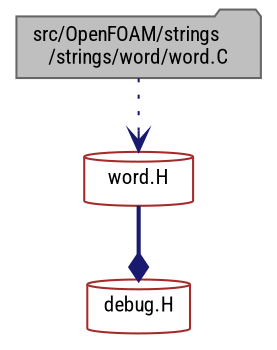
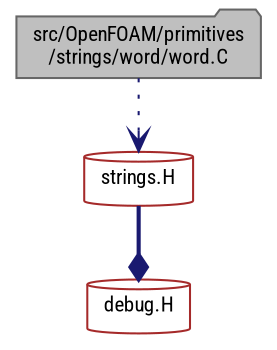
node "src/OpenFOAM/strings /strings/word/word.C": label "src/OpenFOAM/strings /strings/word/word.C" -> "src/OpenFOAM/primitives /strings/word/word.C"
node "word.H": label "word.H" -> "strings.H"
